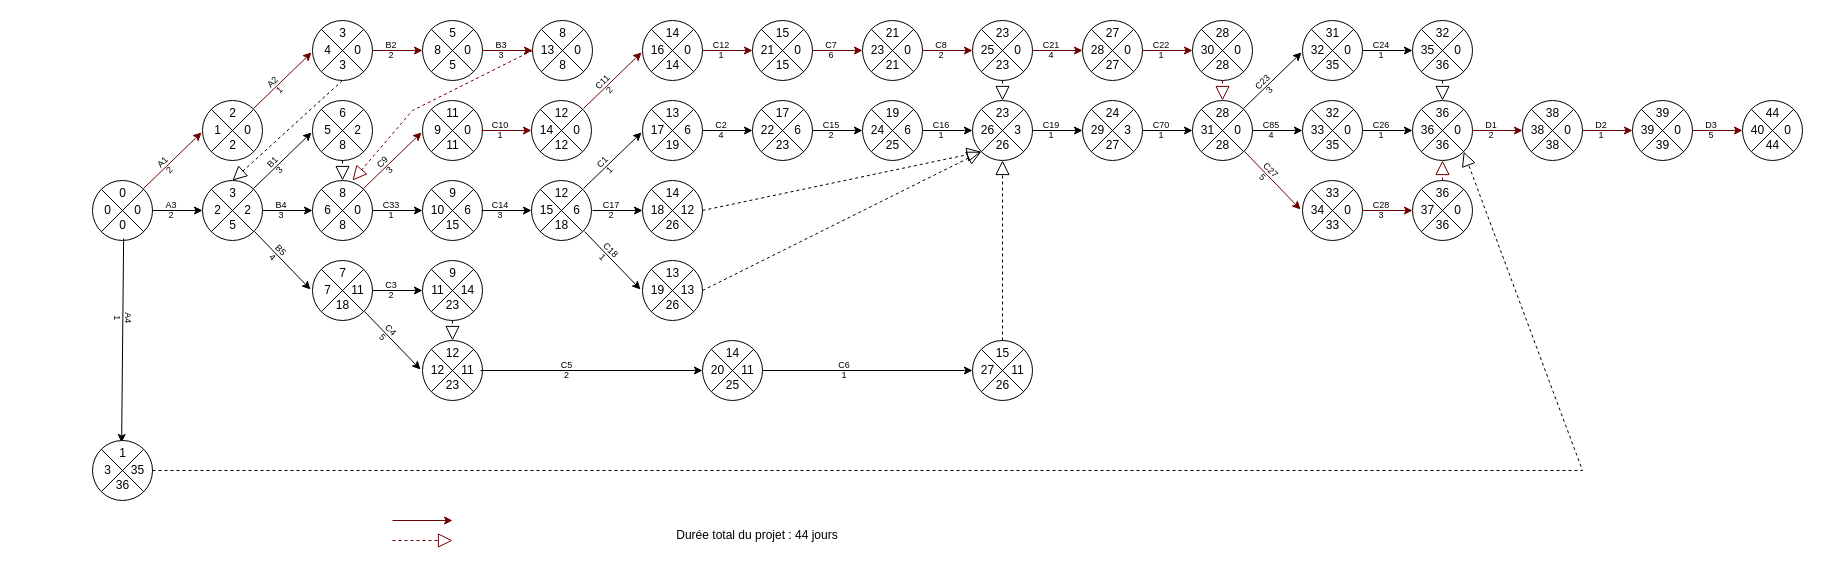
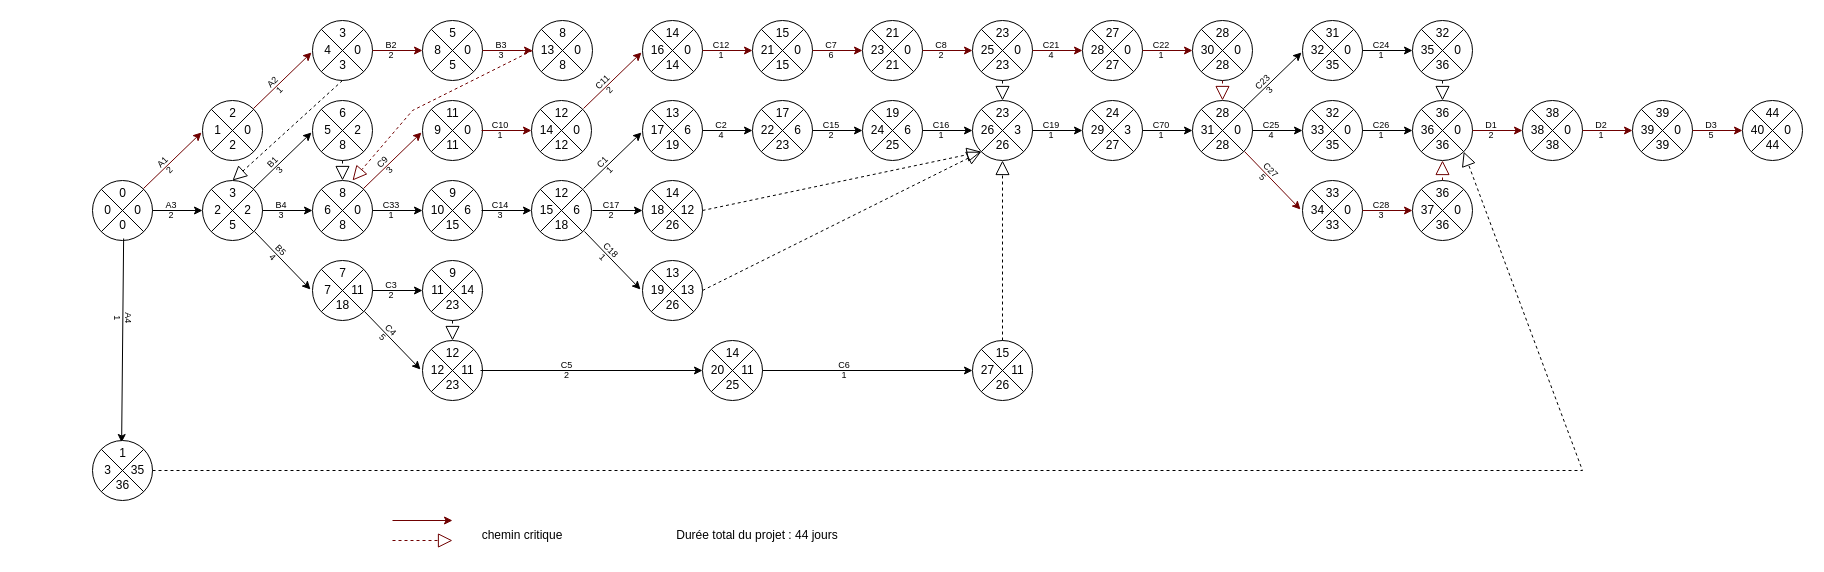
node "C85": label "C85" -> "C25"
node "chemin critique": added
